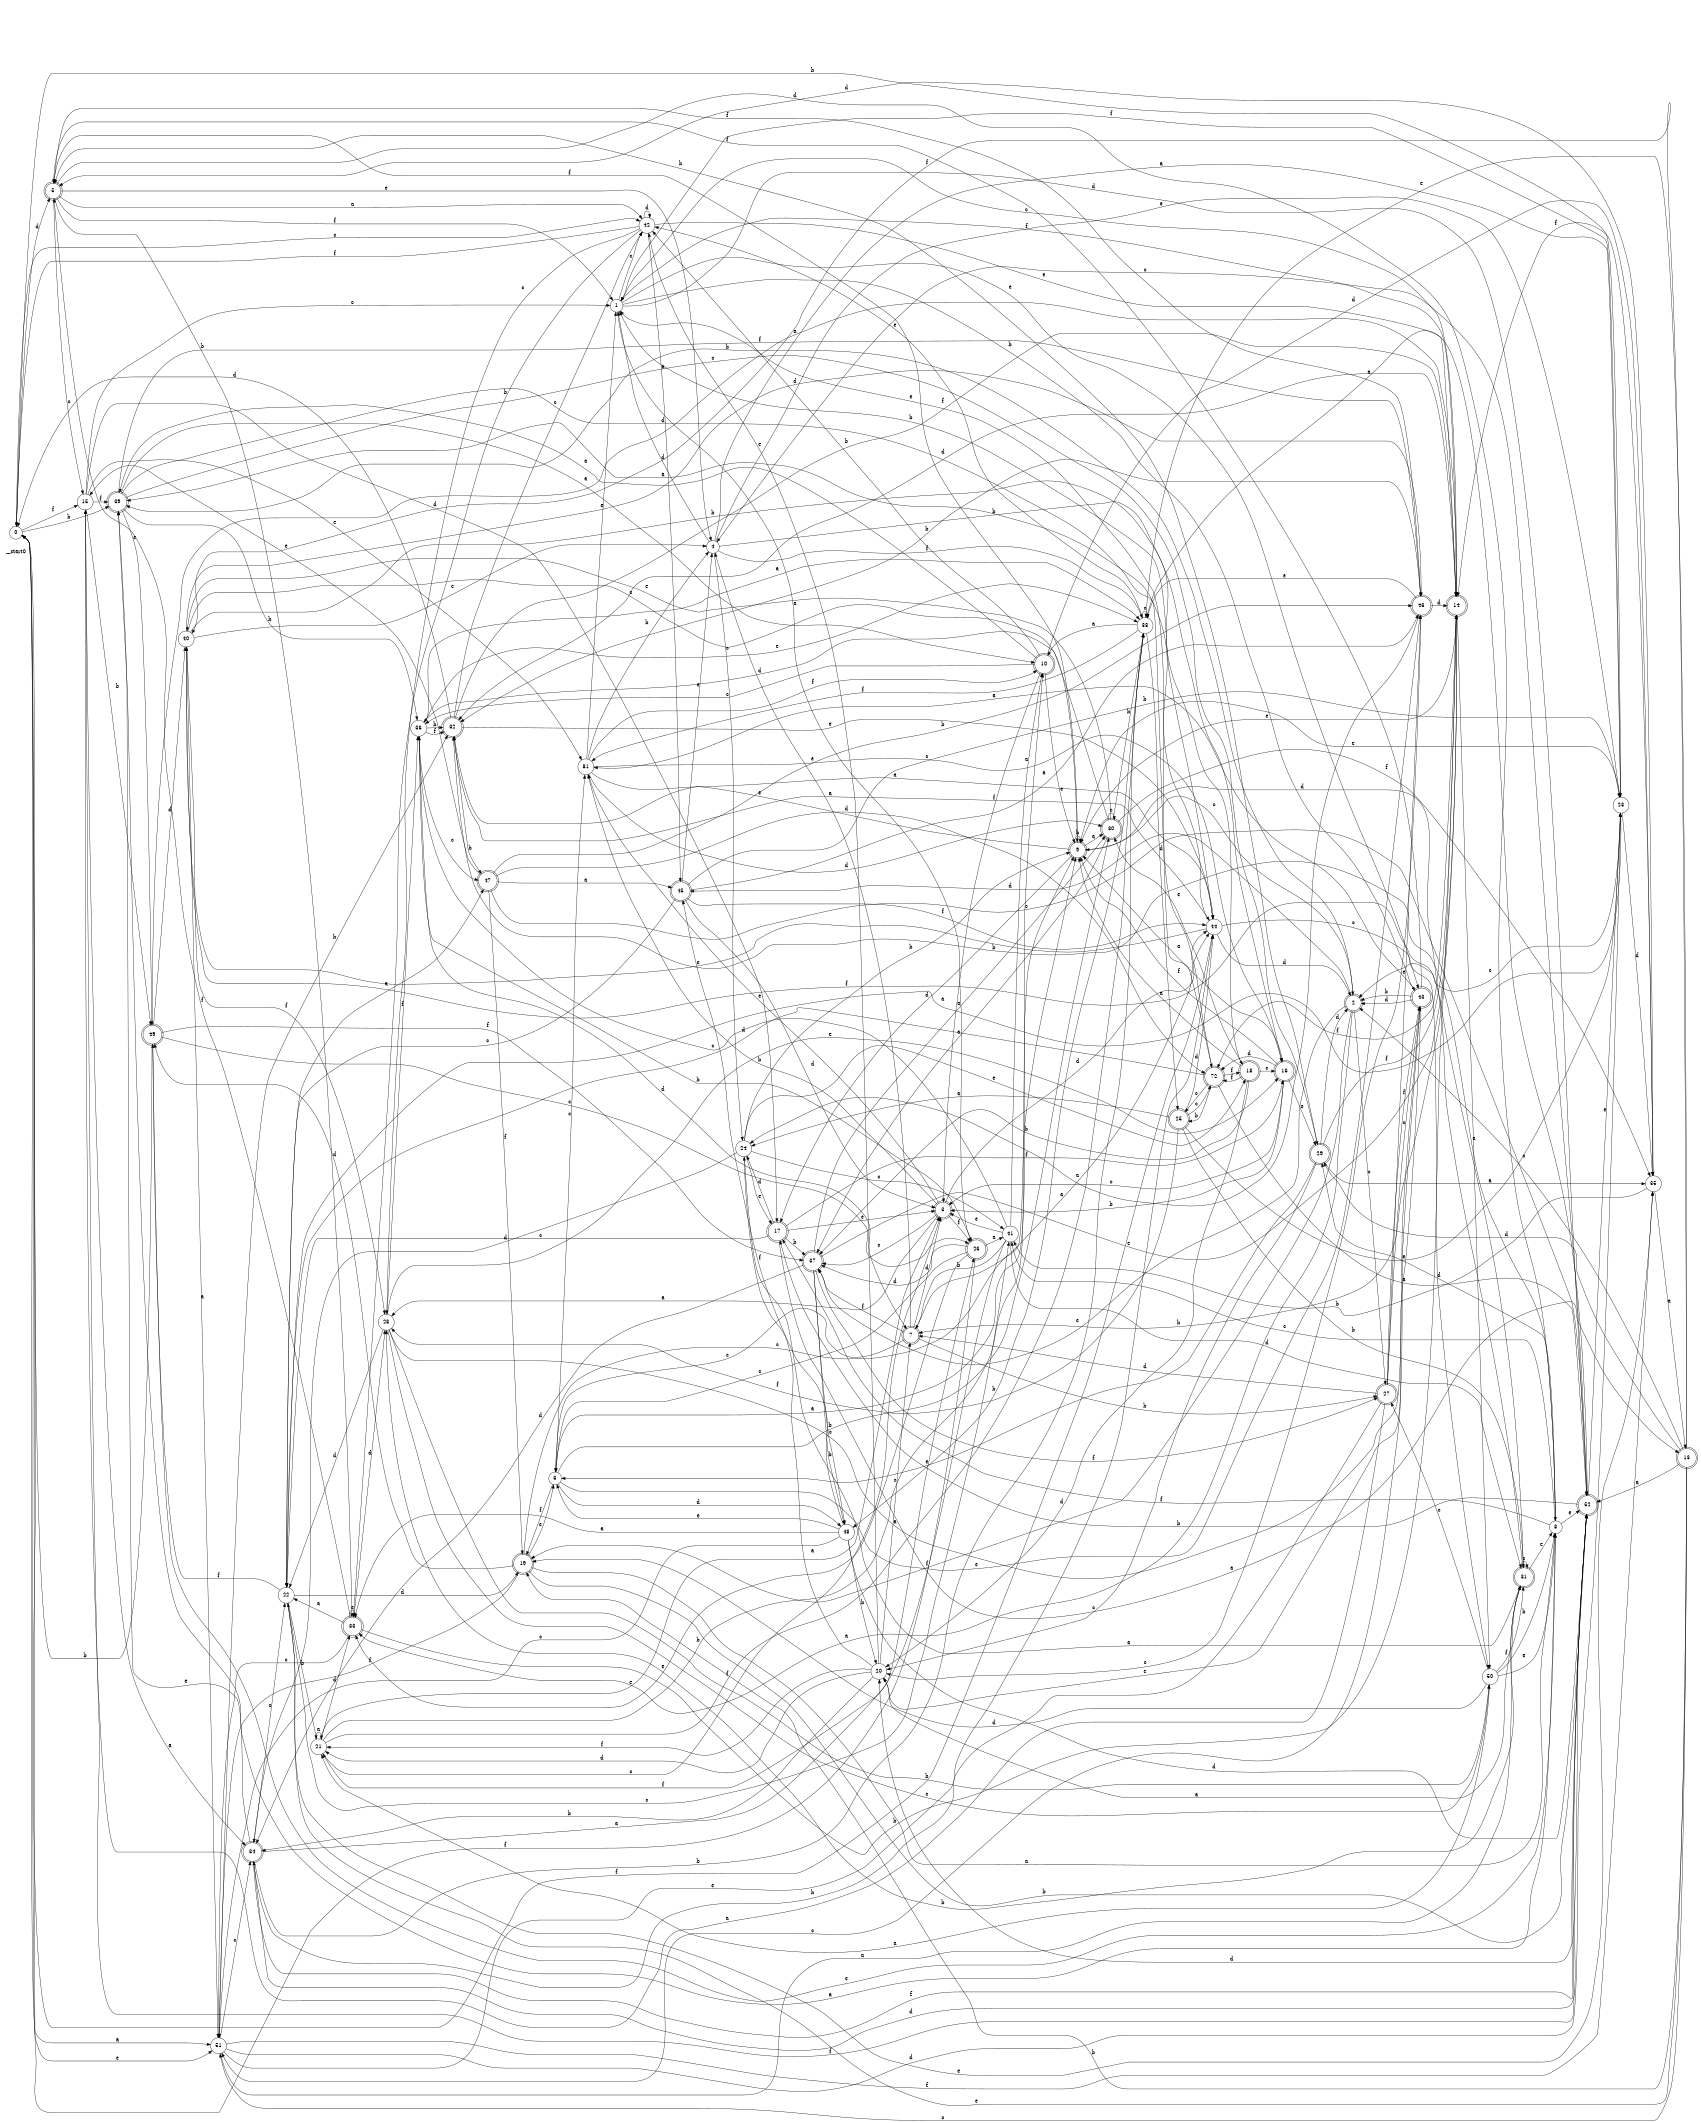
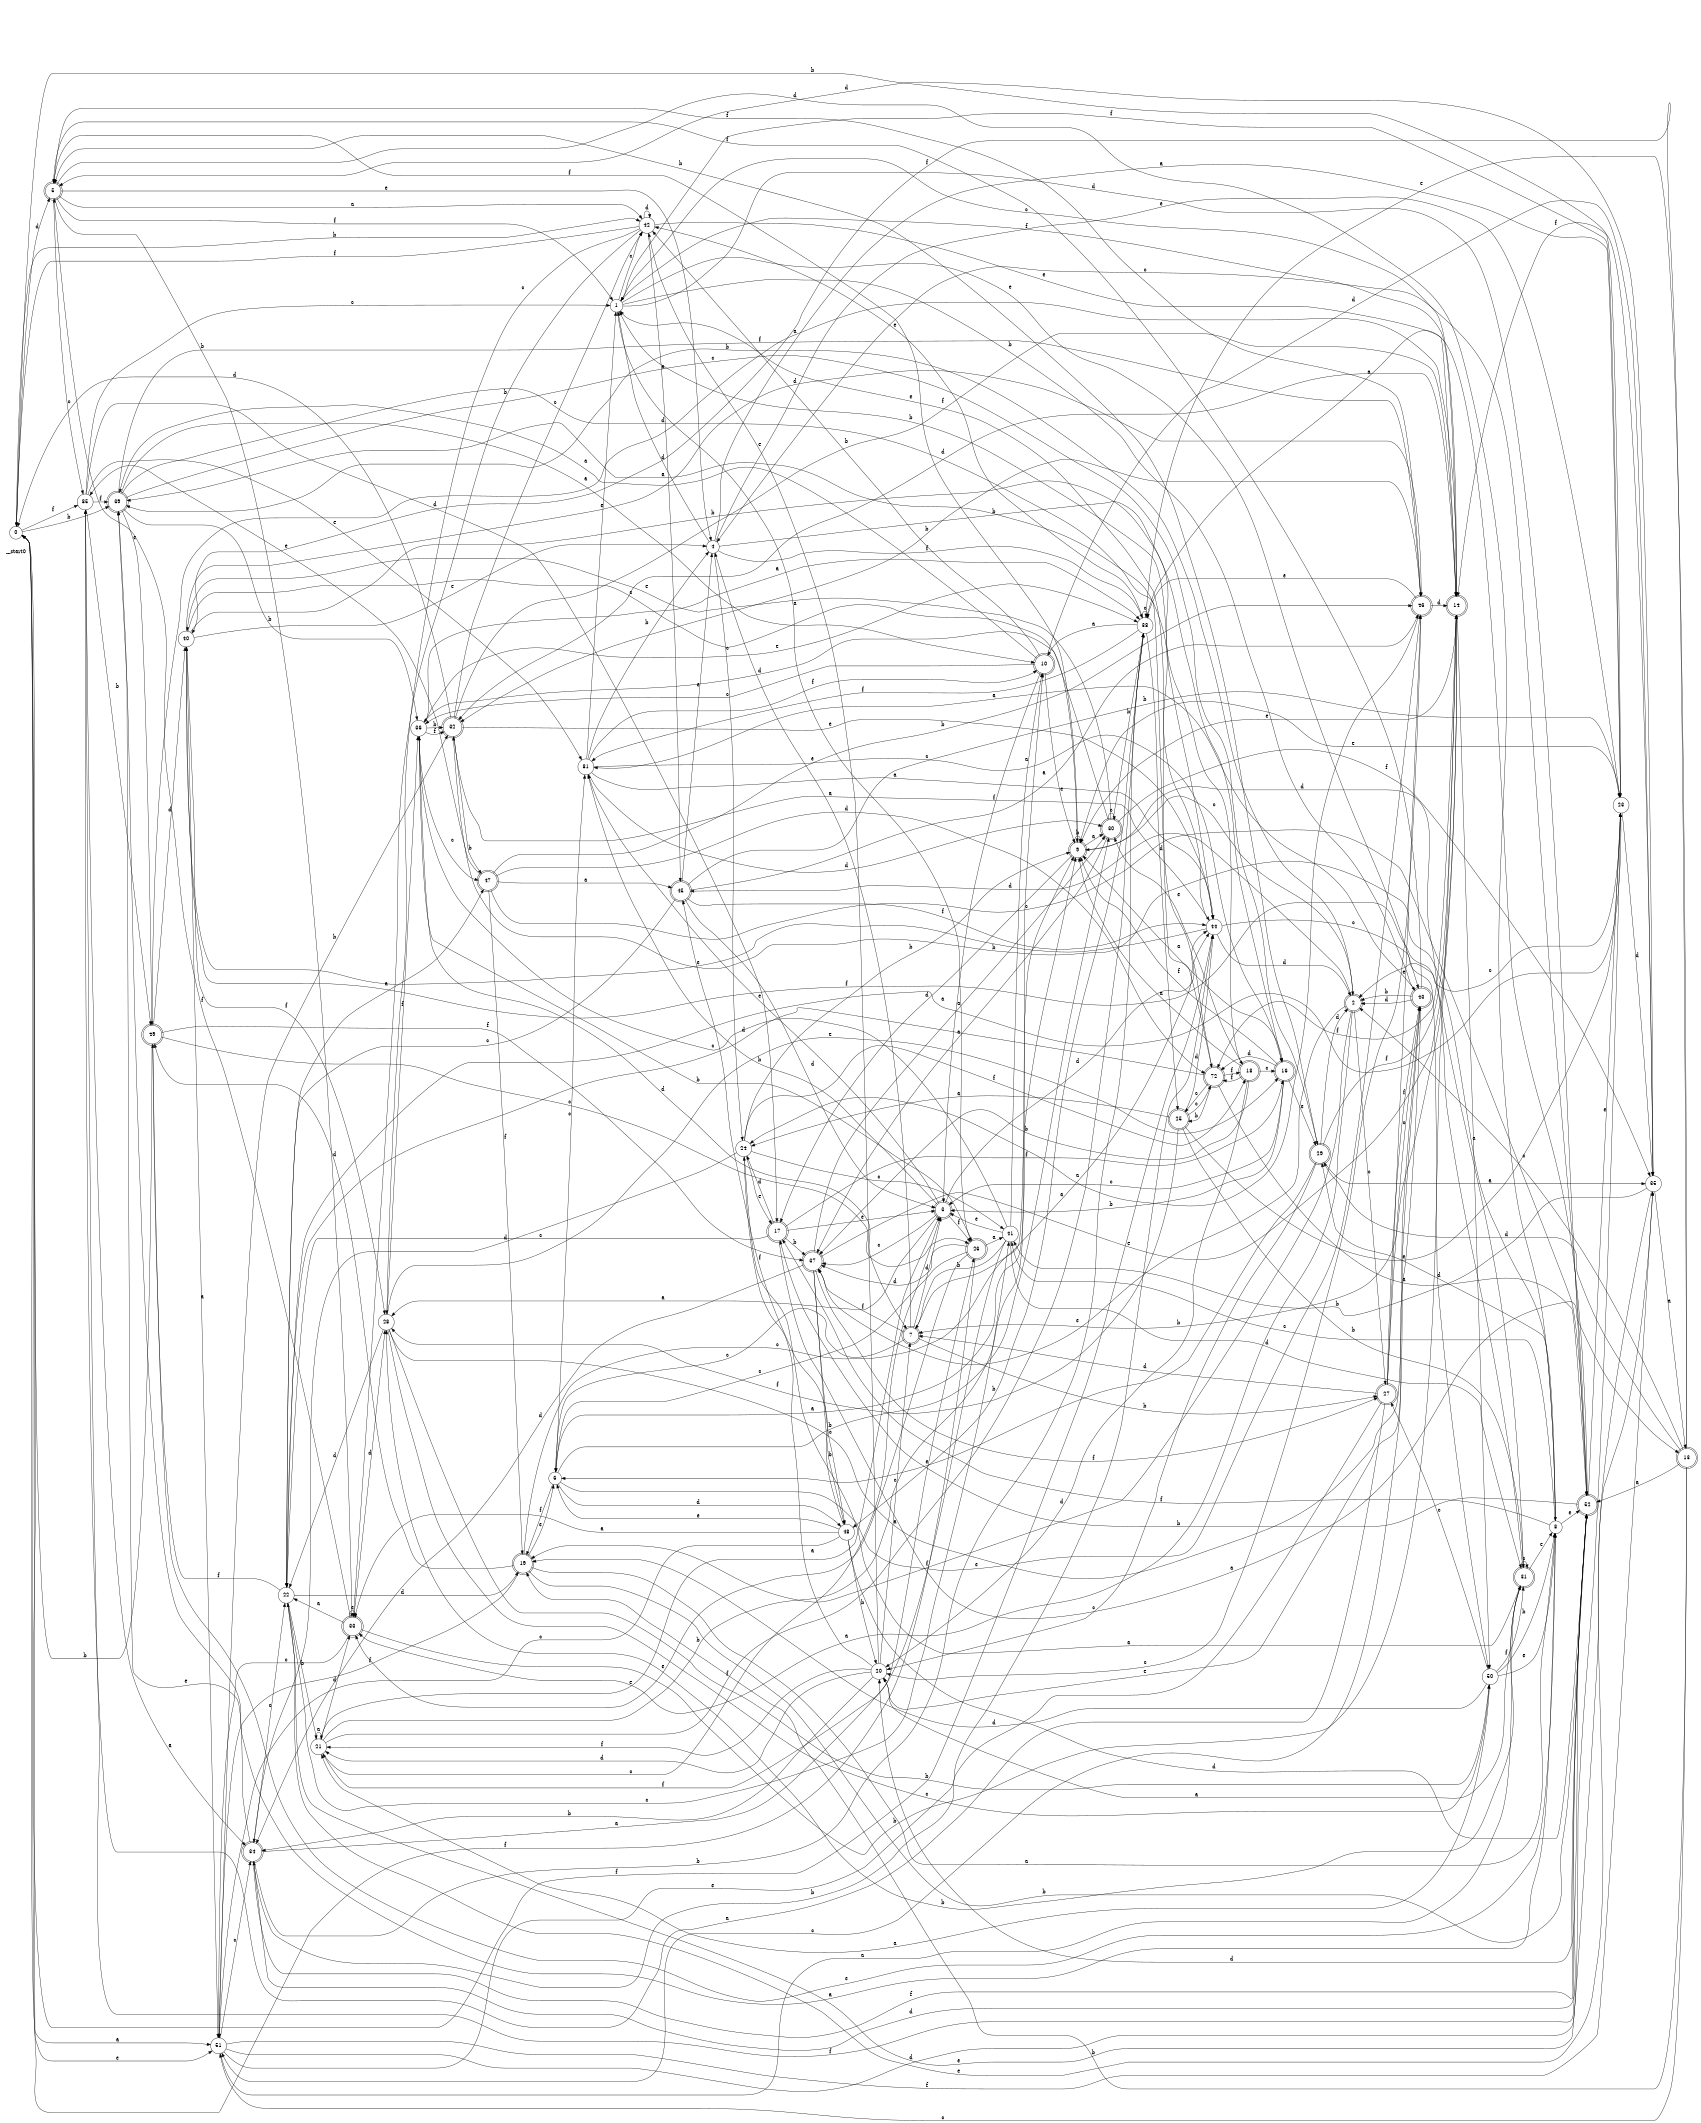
edge "0" -> "42": label "c" -> "b"
node "15": label "15" -> "85"
edge "9" -> "32": removed, label "e"
edge "24" -> "18": label "e" -> "f"
edge "13" -> "22": now "35" -> "22"
